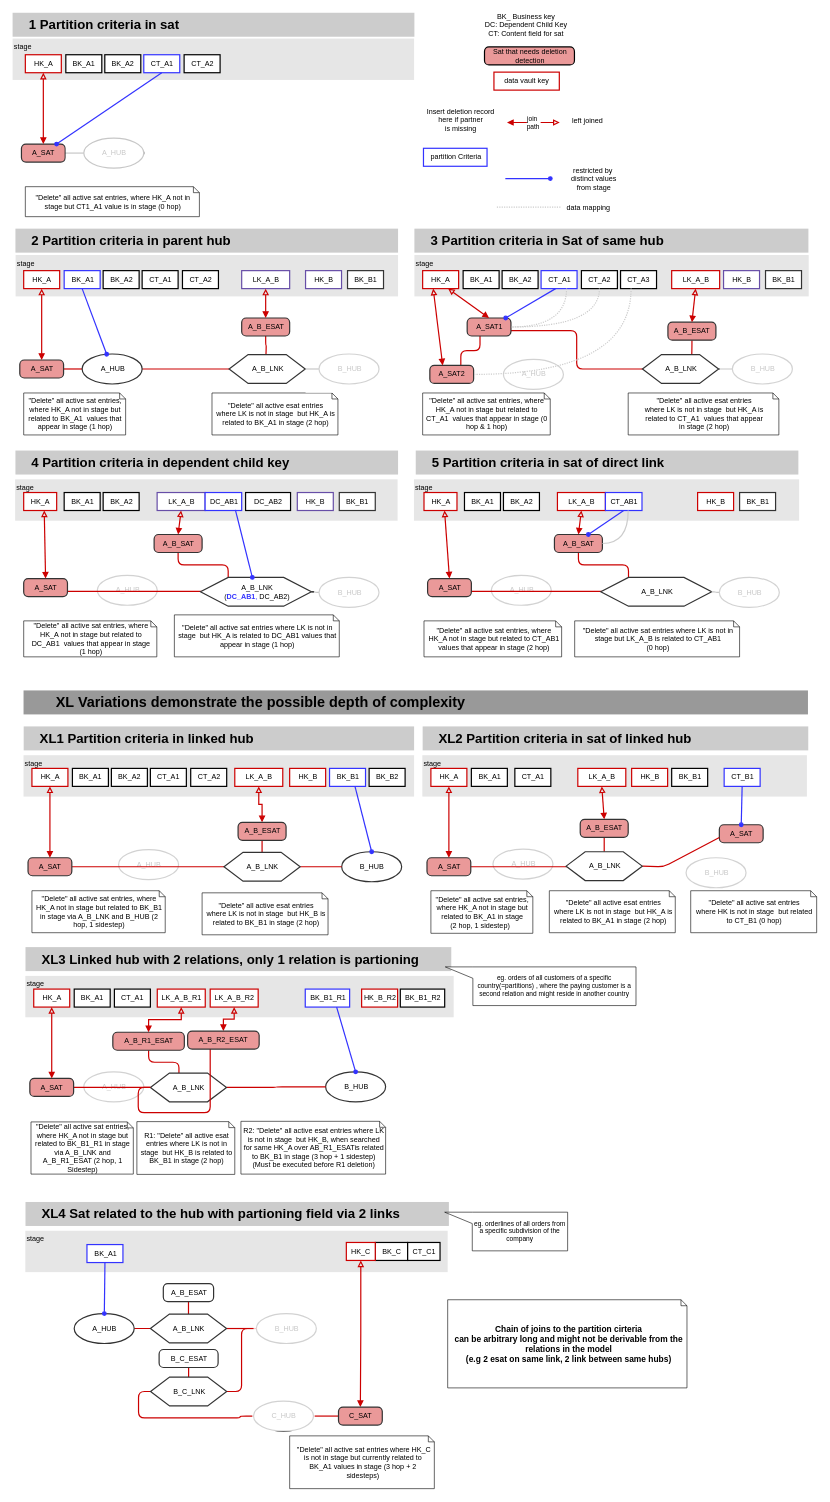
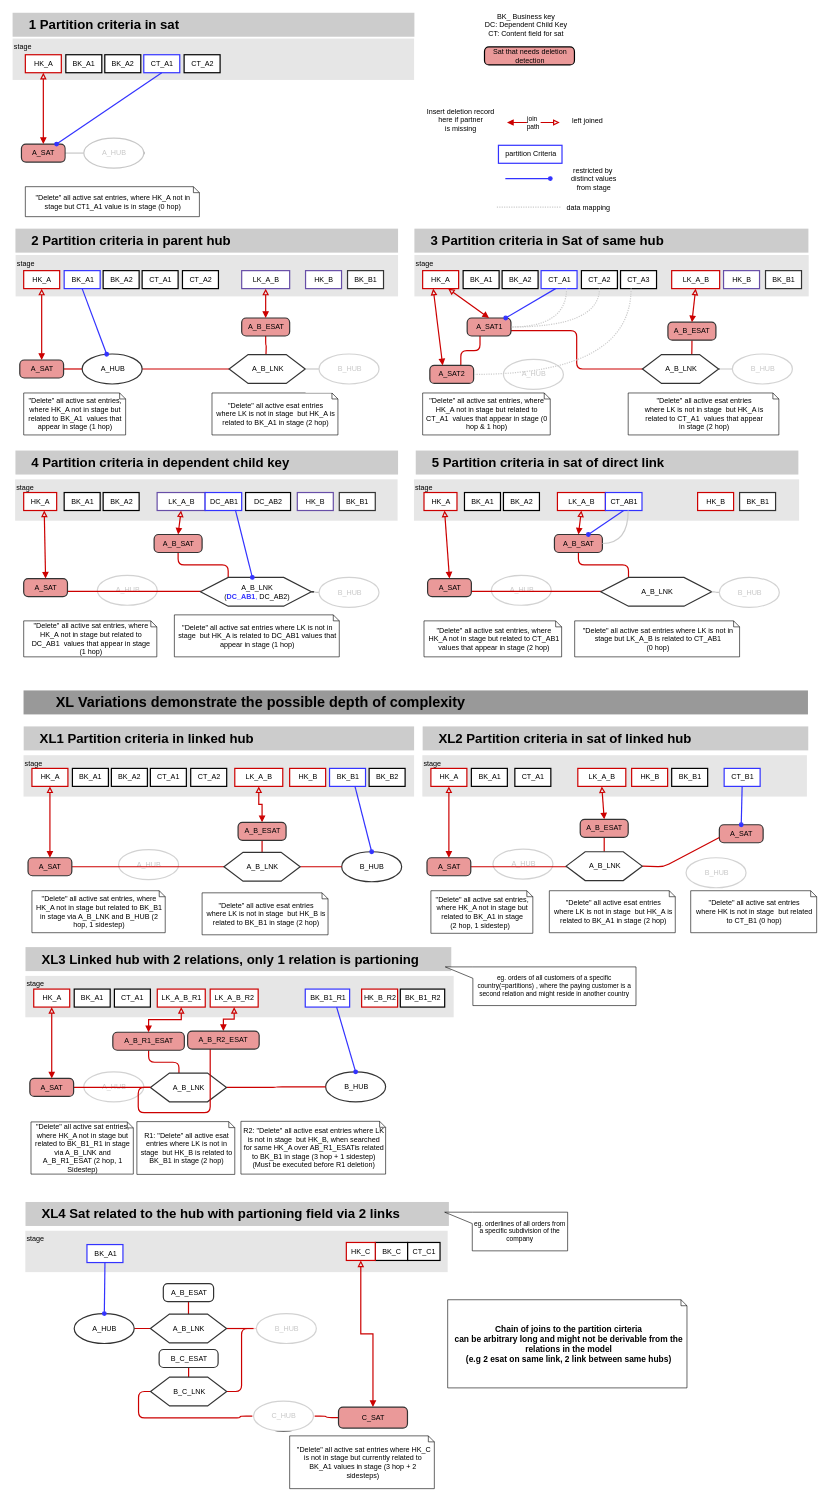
node "data vault key": removed
node "partition Criteria": moved (455, 157) -> (530, 154)
node "C_SAT": size 44x18 -> 69x21
